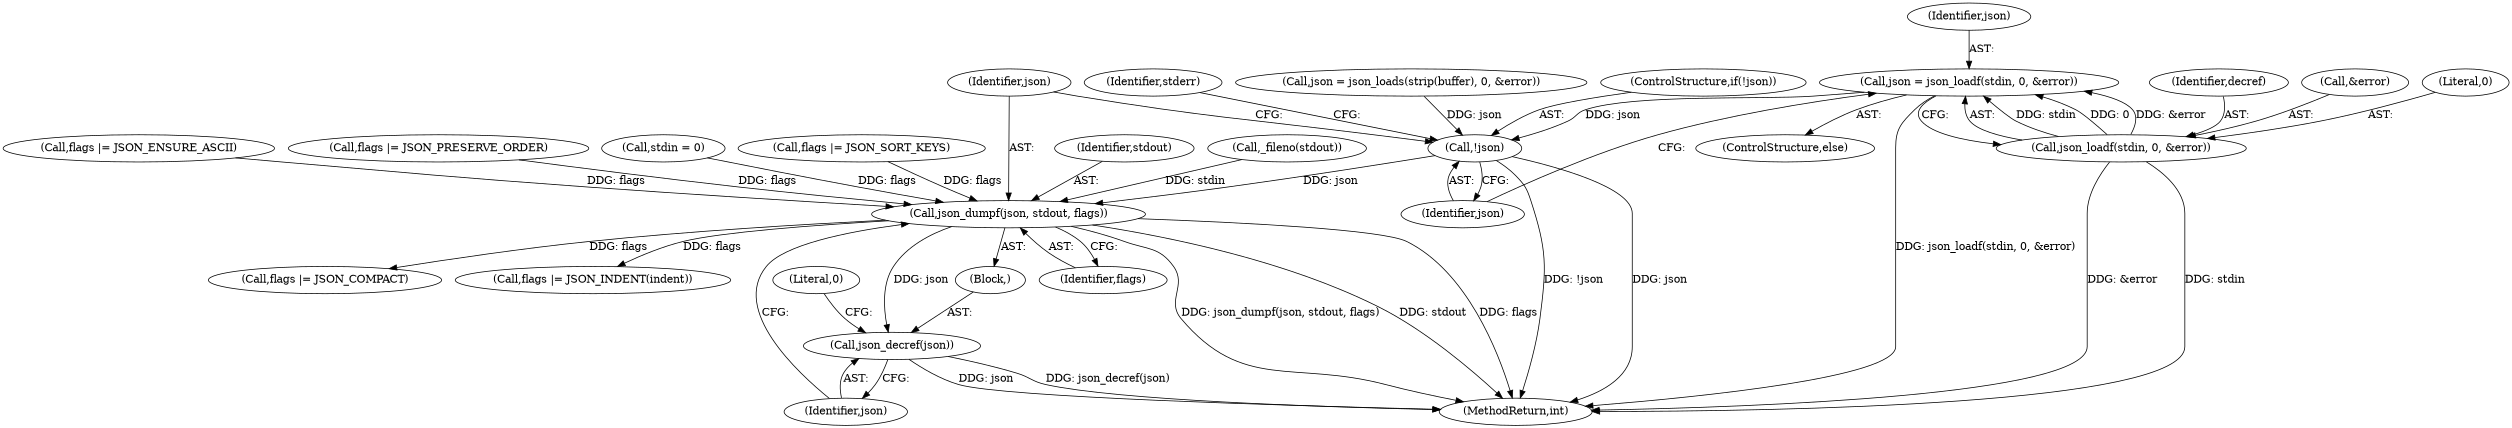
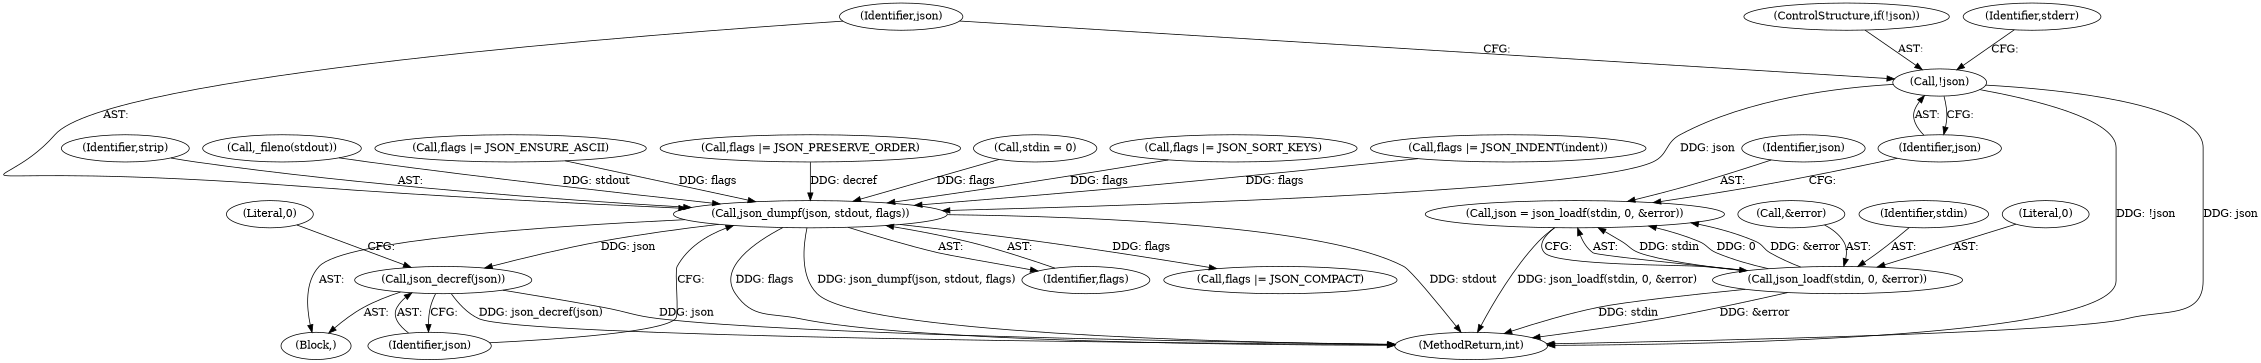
node "(Call,json = json_loads(strip(buffer), 0, &error))": removed
node "(Identifier,decref)": label "(Identifier,decref)" -> "(Identifier,stdin)"
edge "(Call,json = json_loadf(stdin, 0, &error))" -> "(Call,!json)": removed, label "DDG: json"
node "(Identifier,stdout)": label "(Identifier,stdout)" -> "(Identifier,strip)"
node "(ControlStructure,else)": removed
edge "(Call,flags |= JSON_PRESERVE_ORDER)" -> "(Call,json_dumpf(json, stdout, flags))": label "DDG: flags" -> "DDG: decref"
edge "(Call,_fileno(stdout))" -> "(Call,json_dumpf(json, stdout, flags))": label "DDG: stdin" -> "DDG: stdout"
edge "(Call,json_dumpf(json, stdout, flags))" -> "(Call,flags |= JSON_INDENT(indent))": reversed
edge "(Call,json_dumpf(json, stdout, flags))" -> "(Identifier,flags)": label "CFG: " -> "AST: "
edge "(Block,)" -> "(Call,json_decref(json))": reversed
